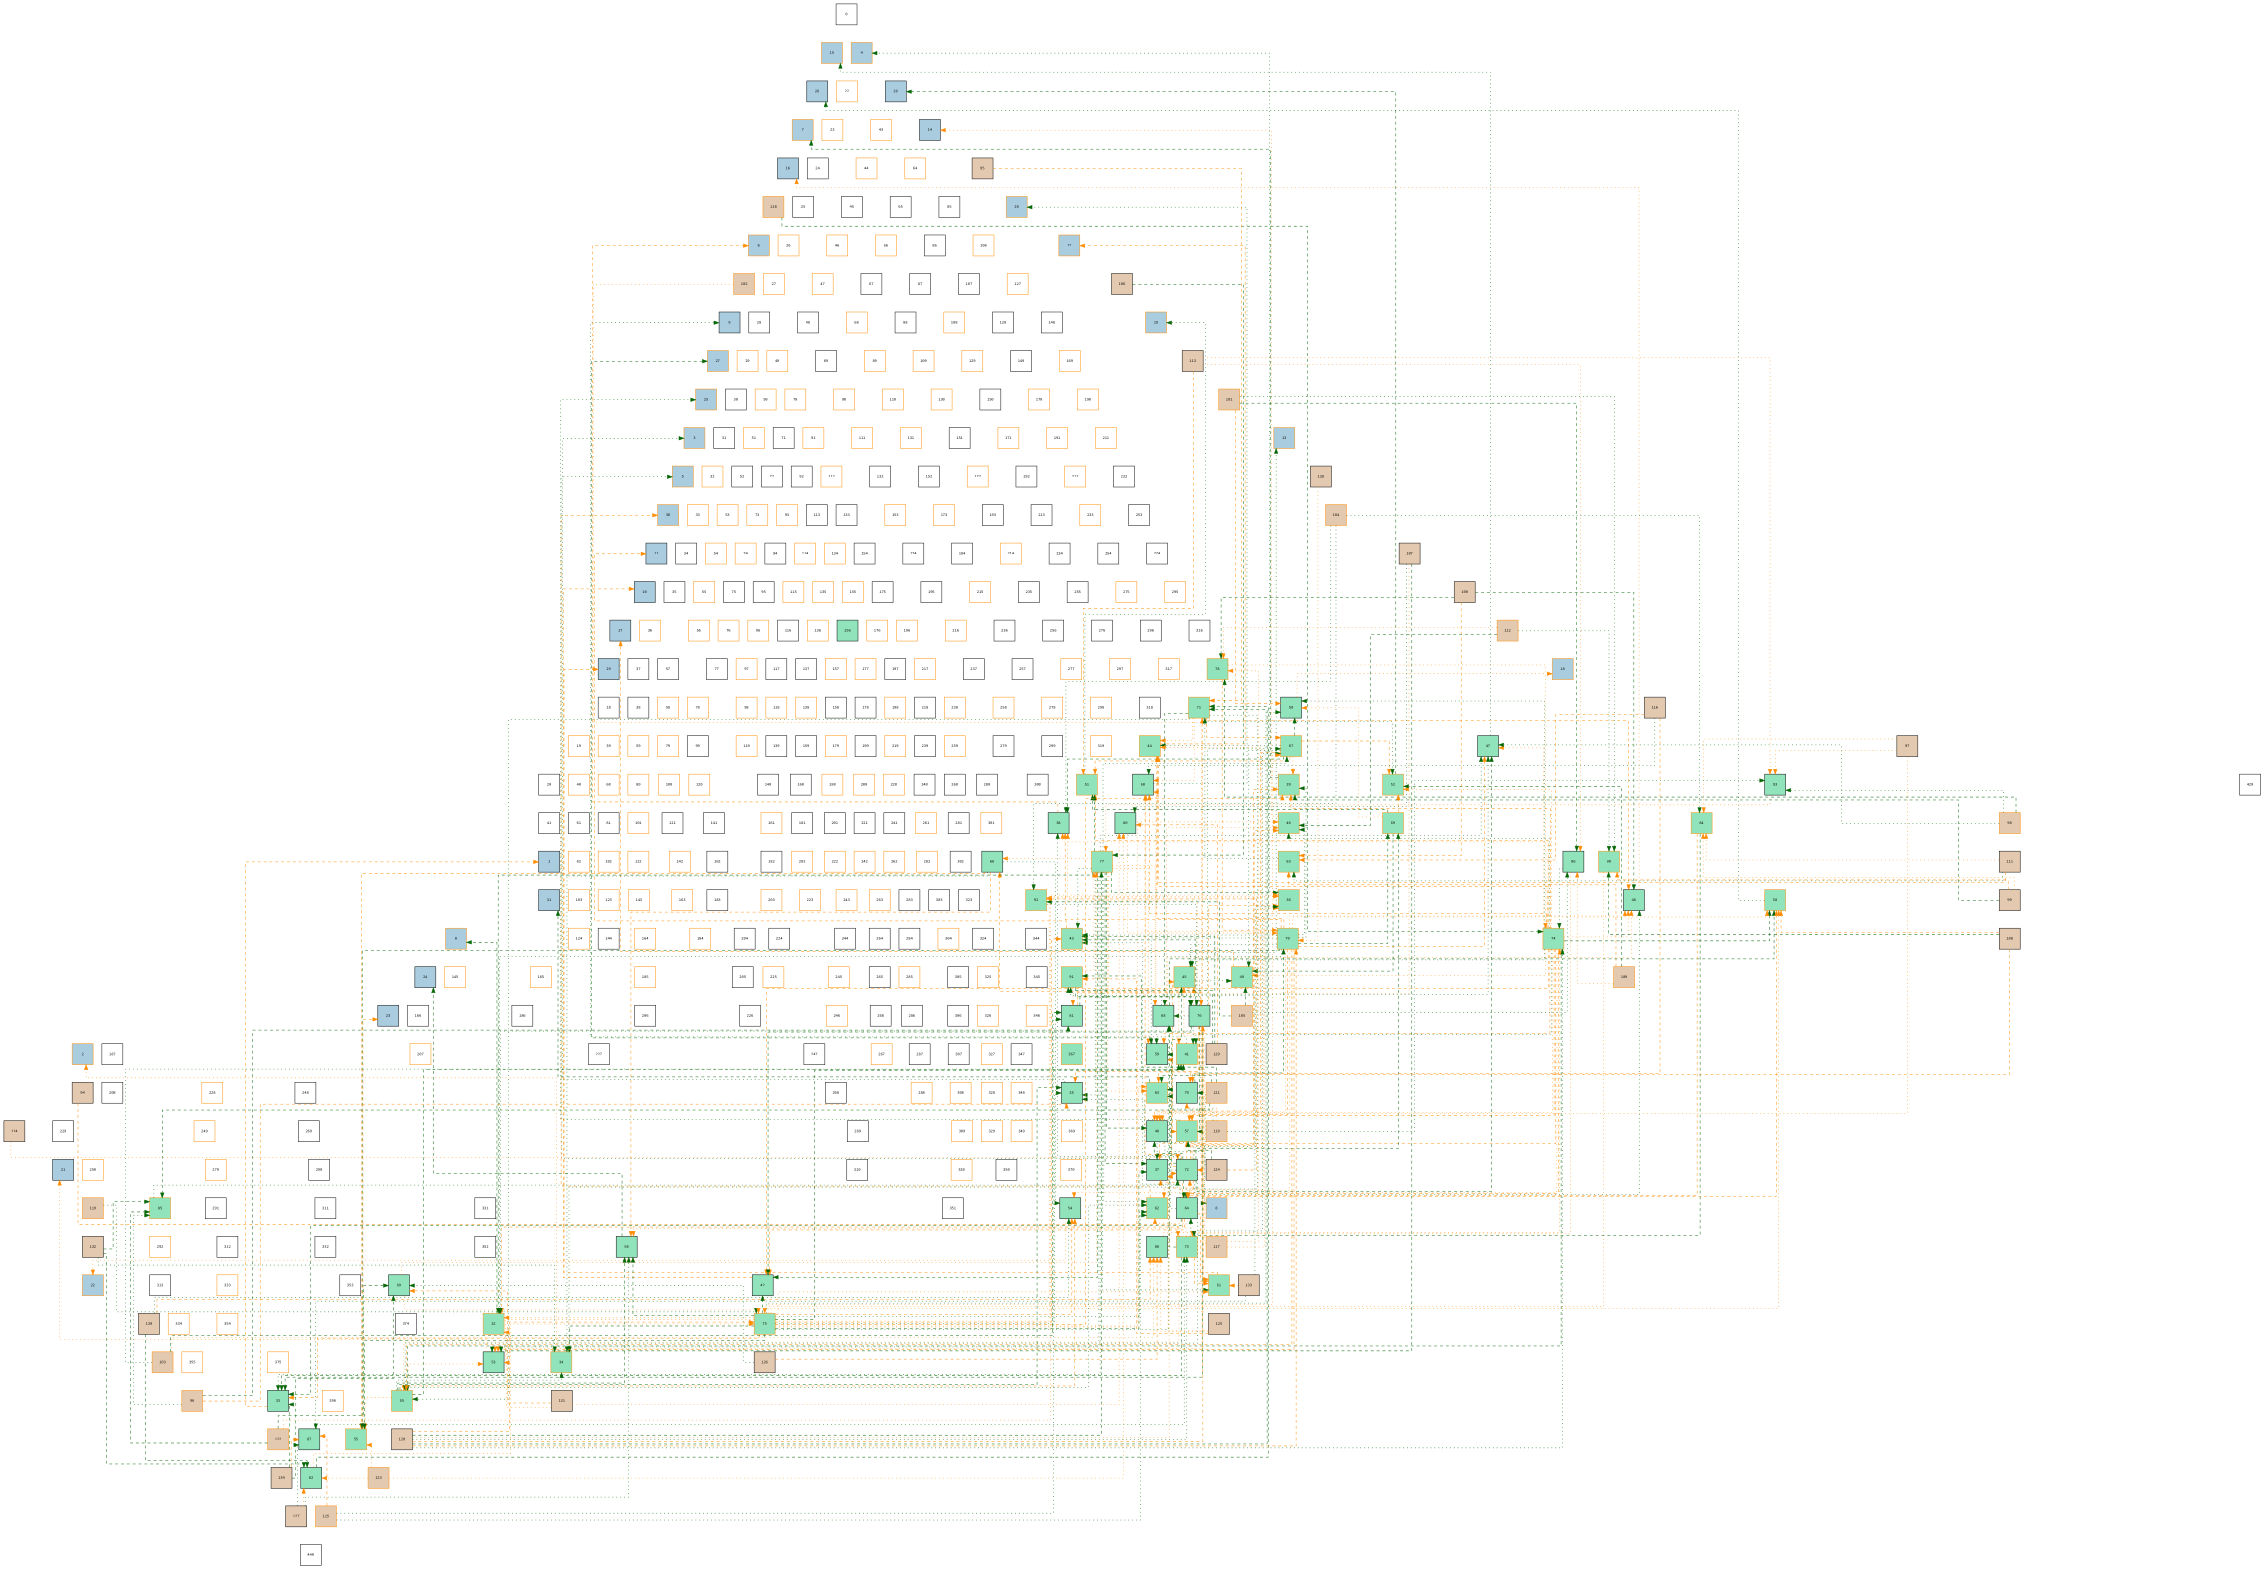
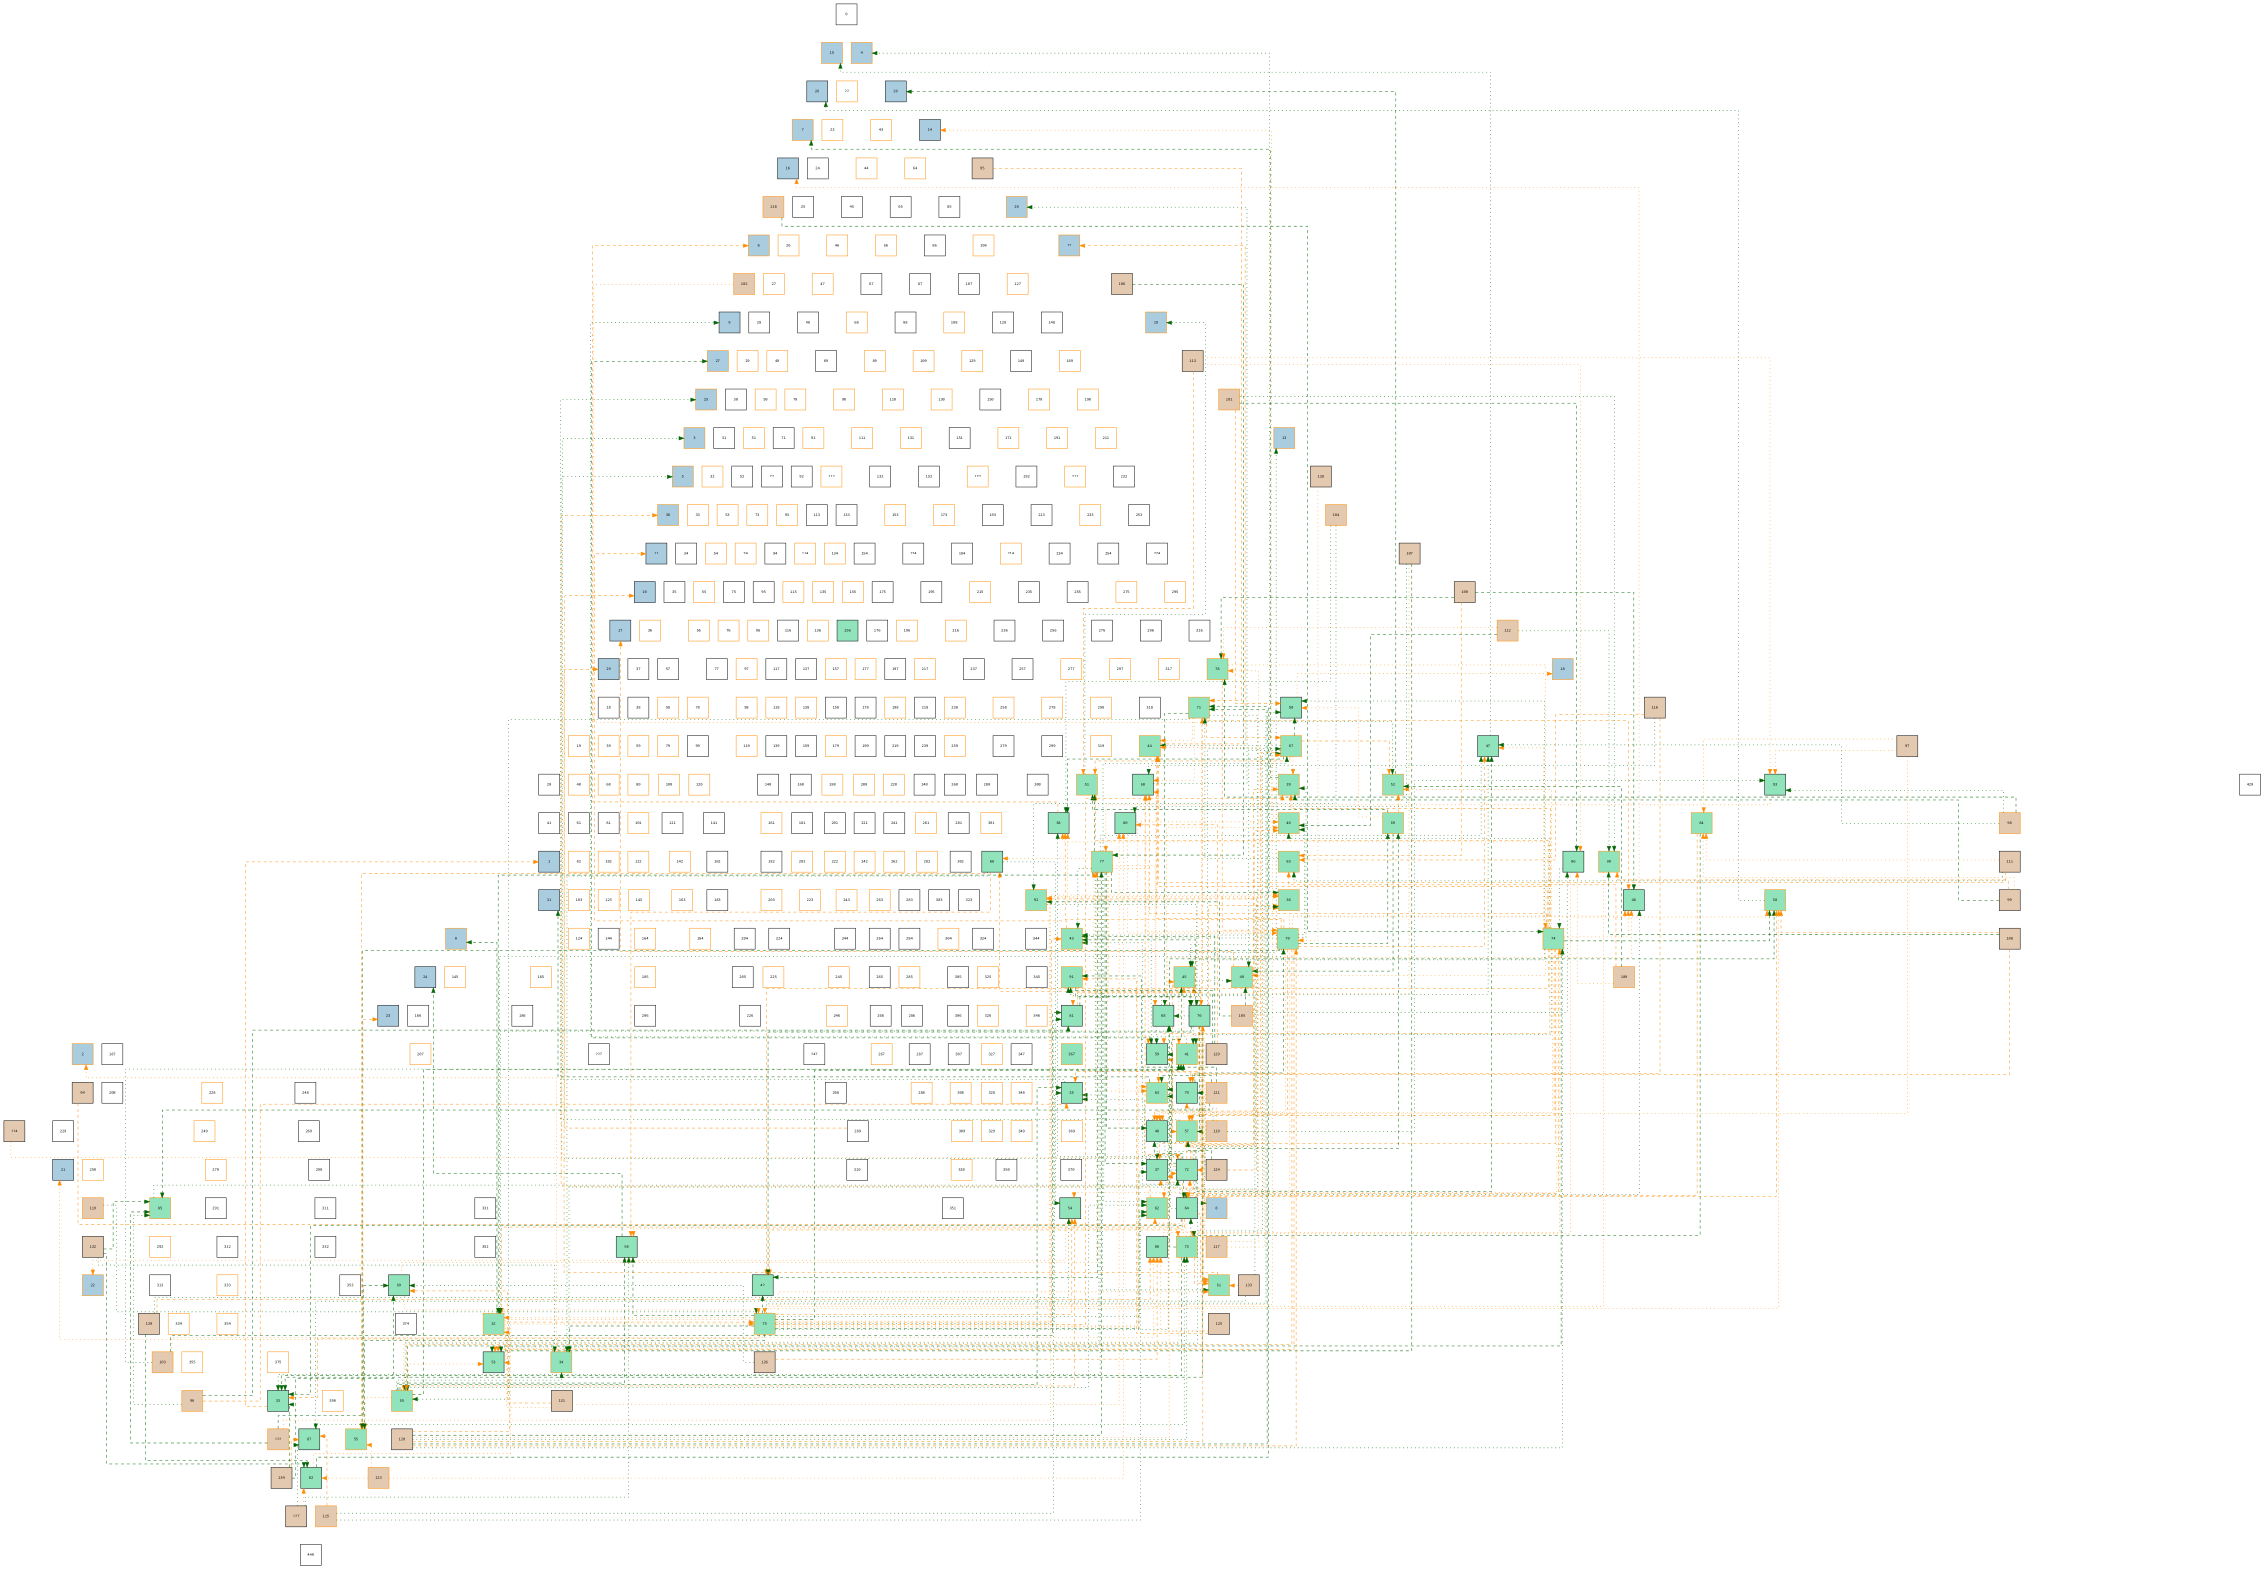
edge "104" -> "84": removed
node "176": color darkorange -> black
node "219": color darkorange -> black
edge "42" -> "10": now "289" -> "10"
node "370": color darkorange -> black
